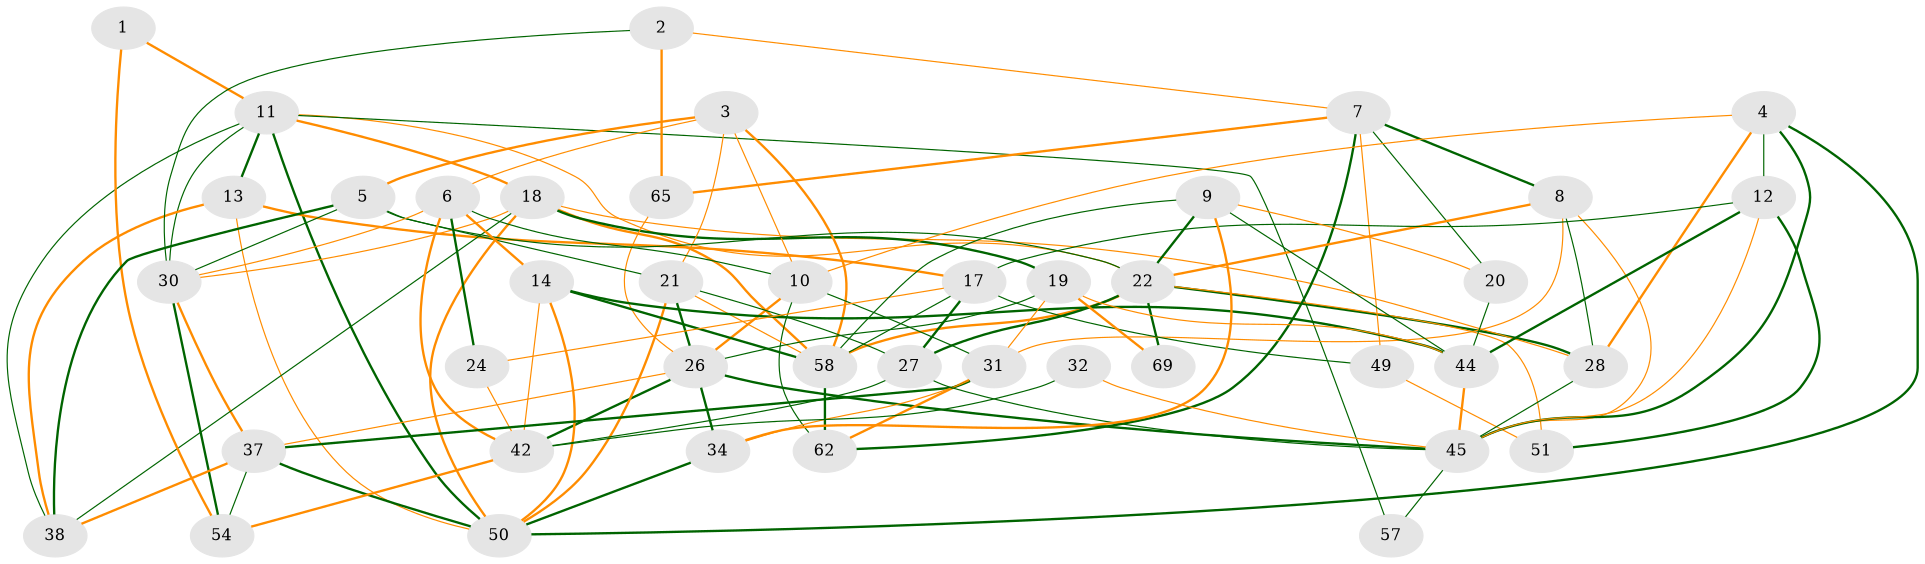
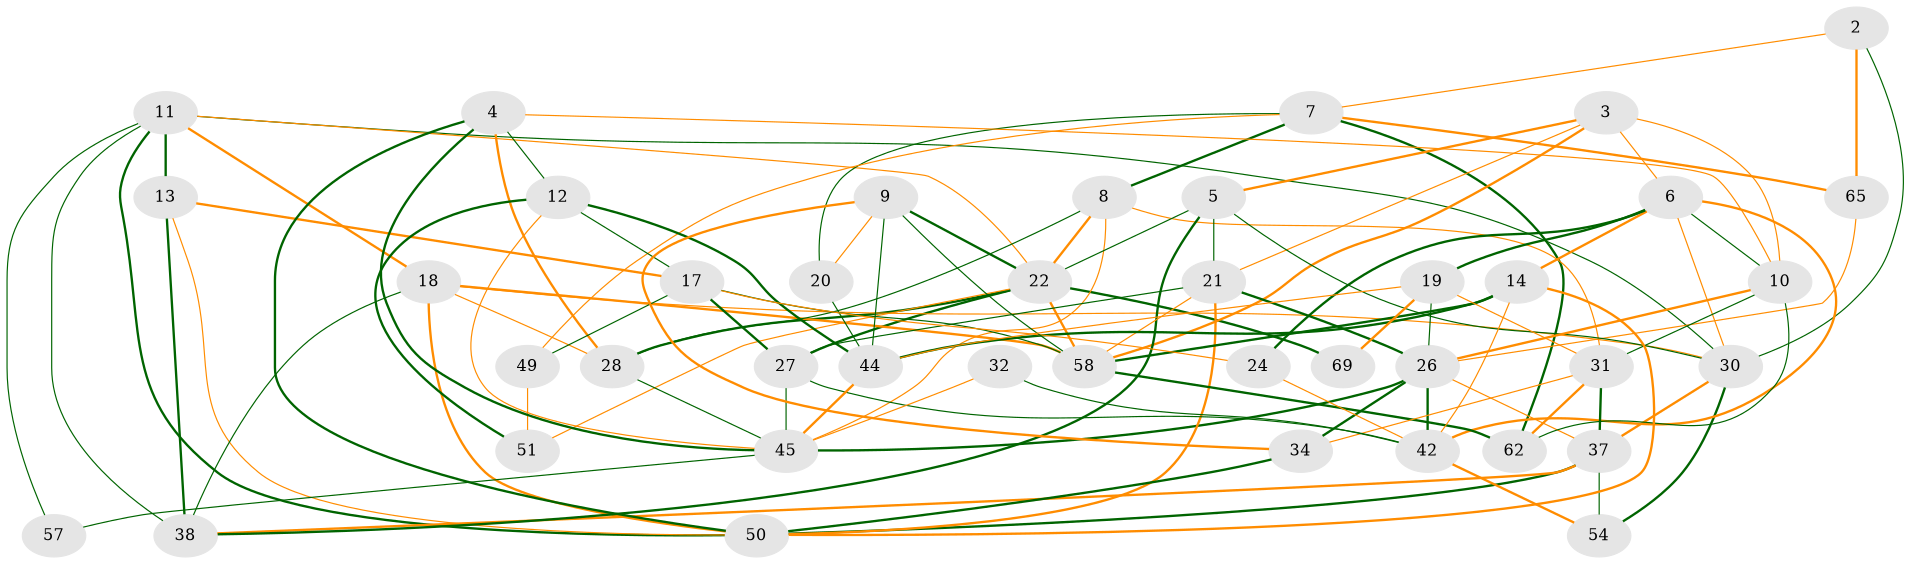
node "1": removed
edge "18" -- "19": now "6" -- "19"
edge "13" -- "38": color darkorange -> darkgreen
